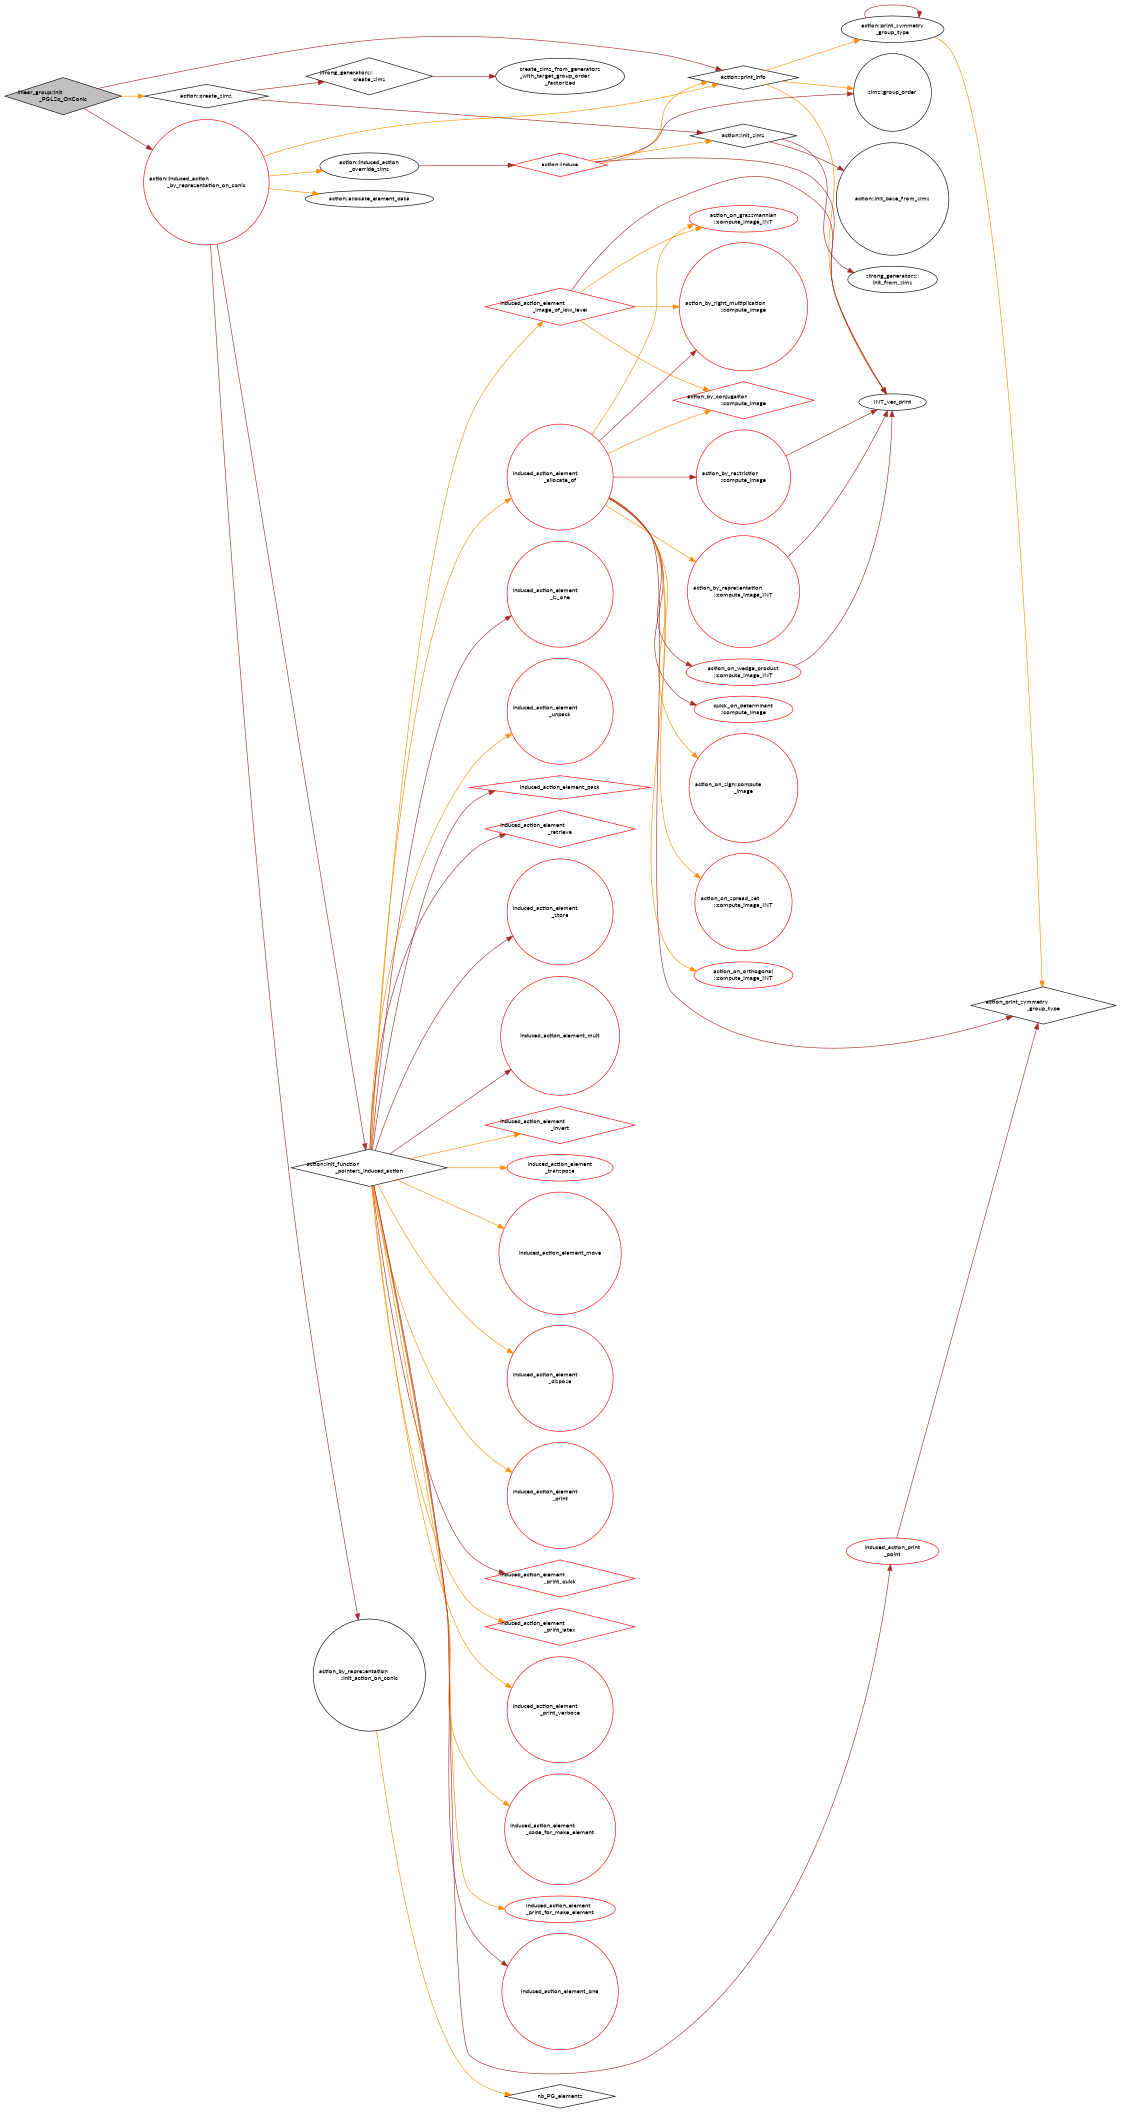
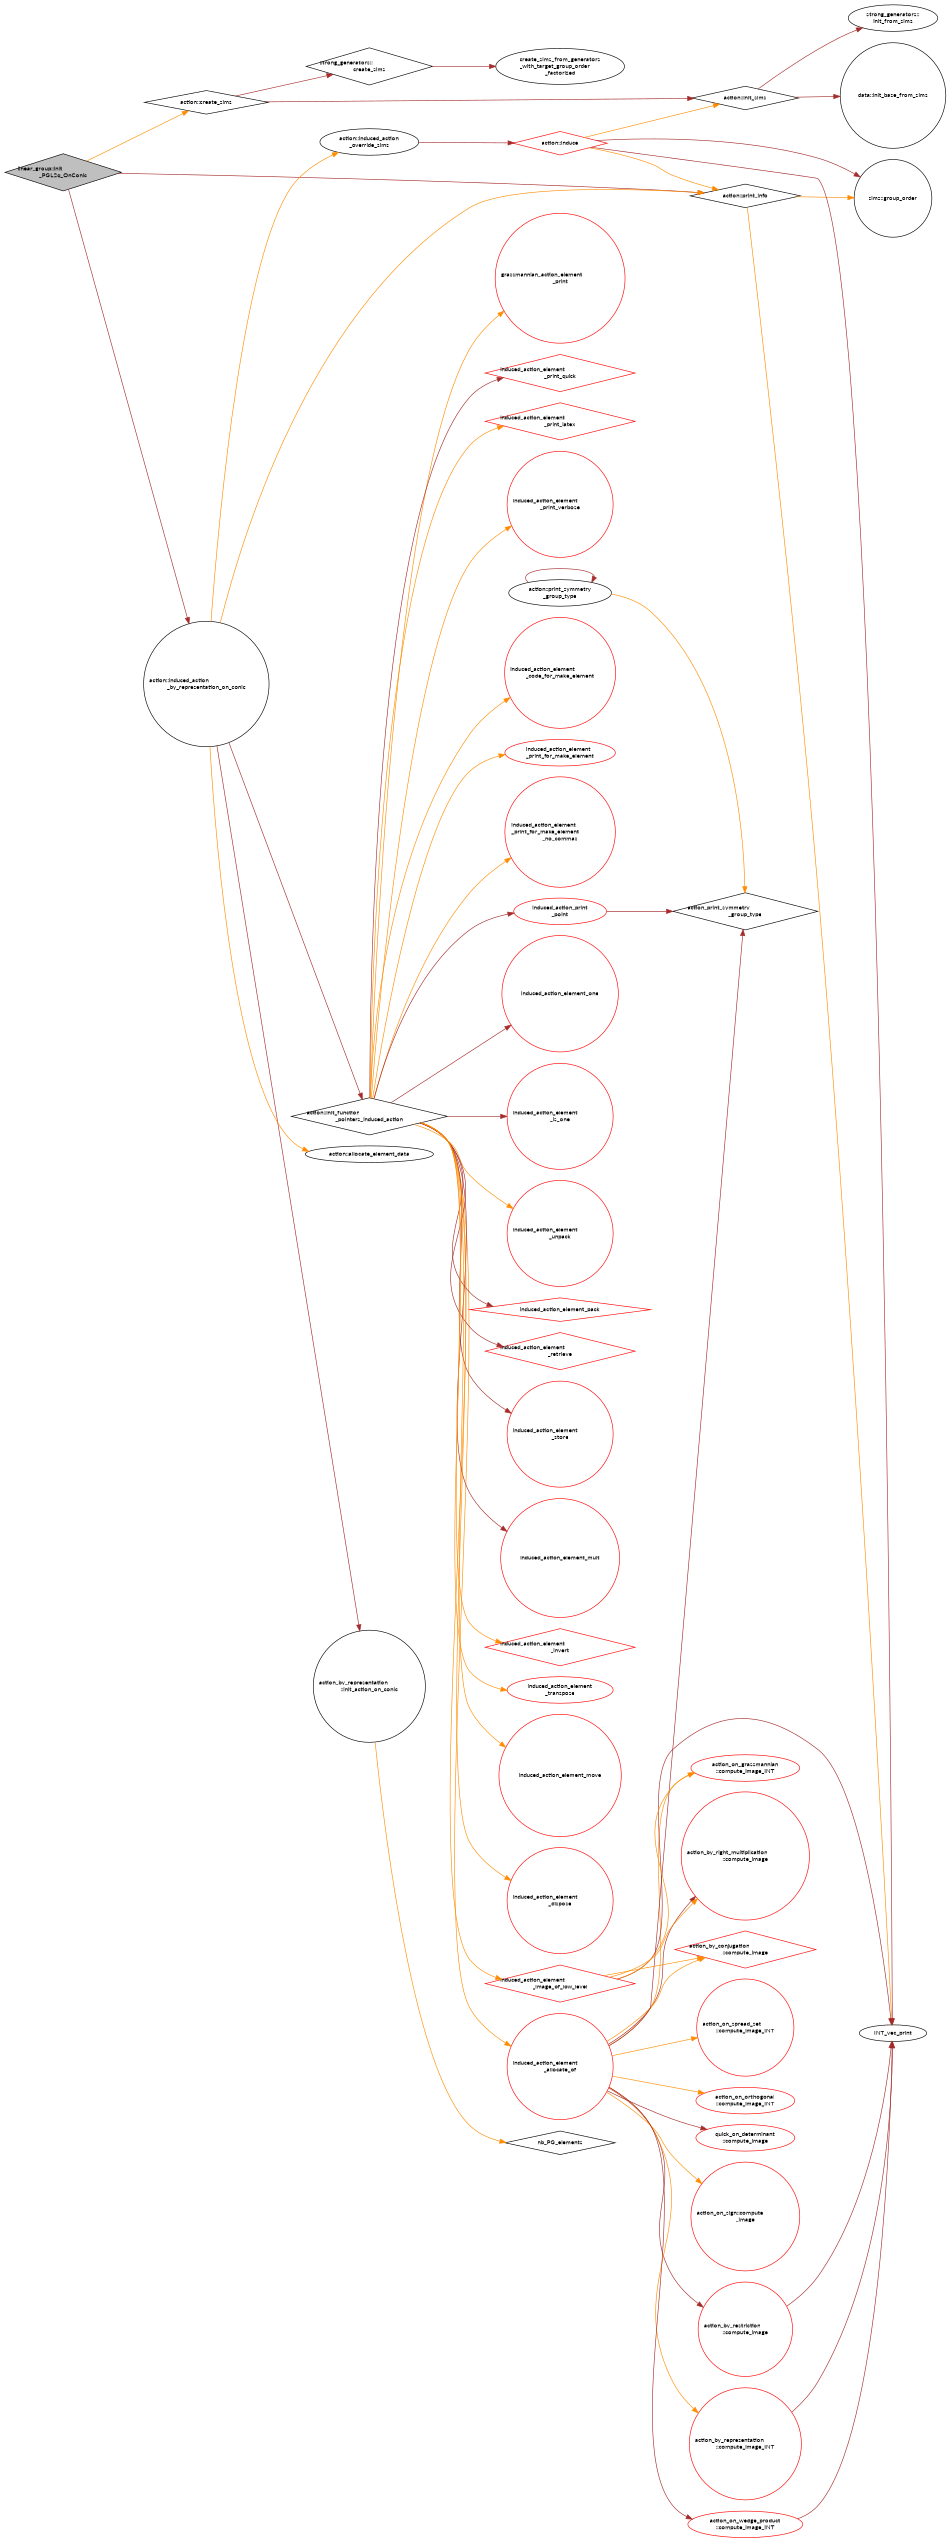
edge "action::print_info" -> "action::print_symmetry _group_type": removed
node "action::induced_action _by_representation_on_conic": color red -> black
node "action::init_base_from_sims": label "action::init_base_from_sims" -> "data::init_base_from_sims"
node "induced_action_element _print_for_make_element _no_commas": added
node "induced_action_element _print": label "induced_action_element _print" -> "grassmannian_action_element _print"
